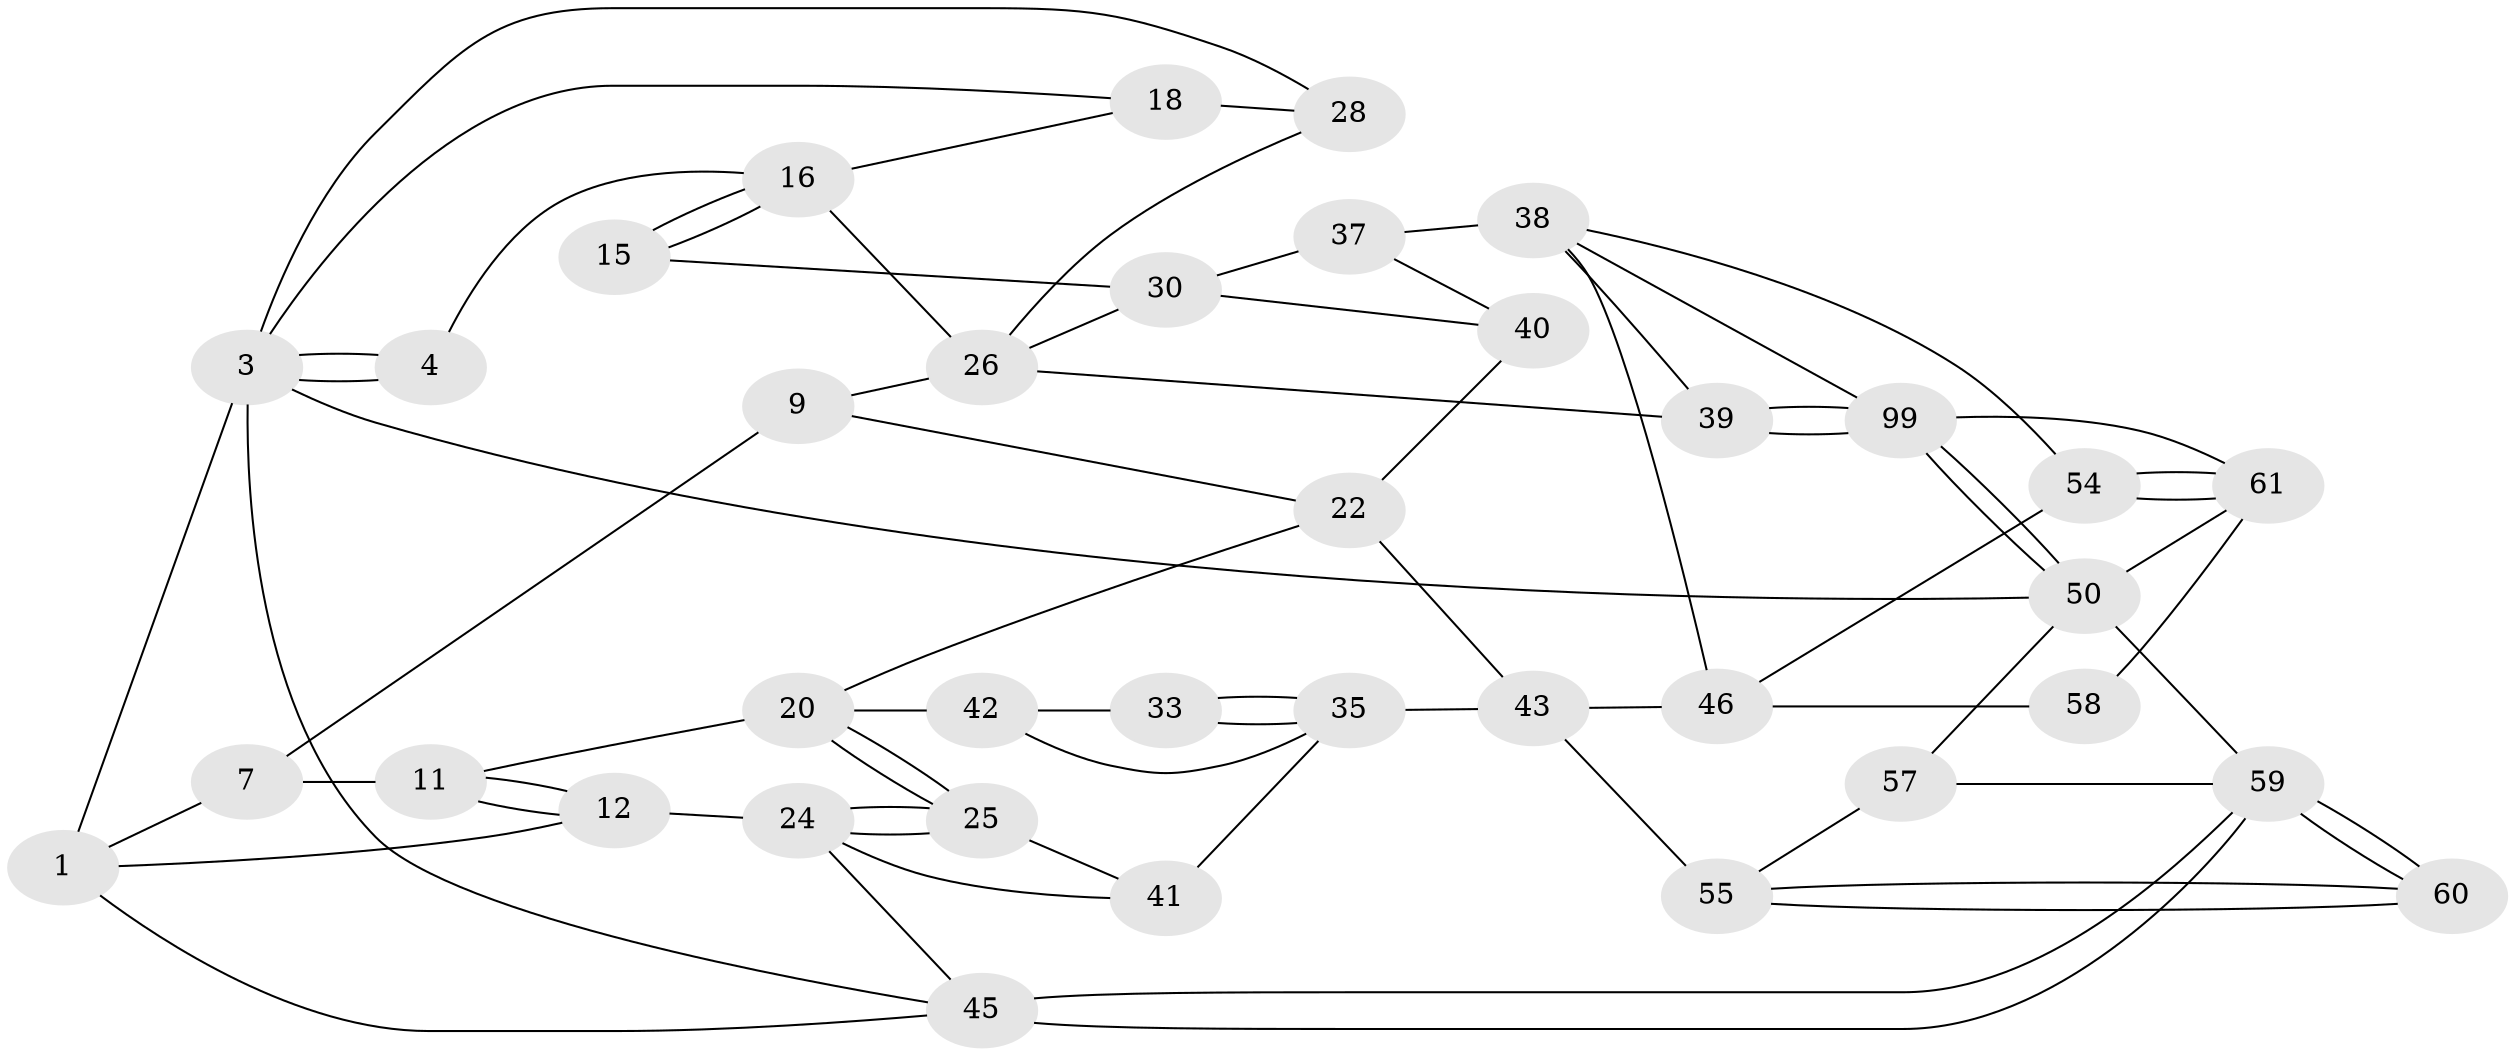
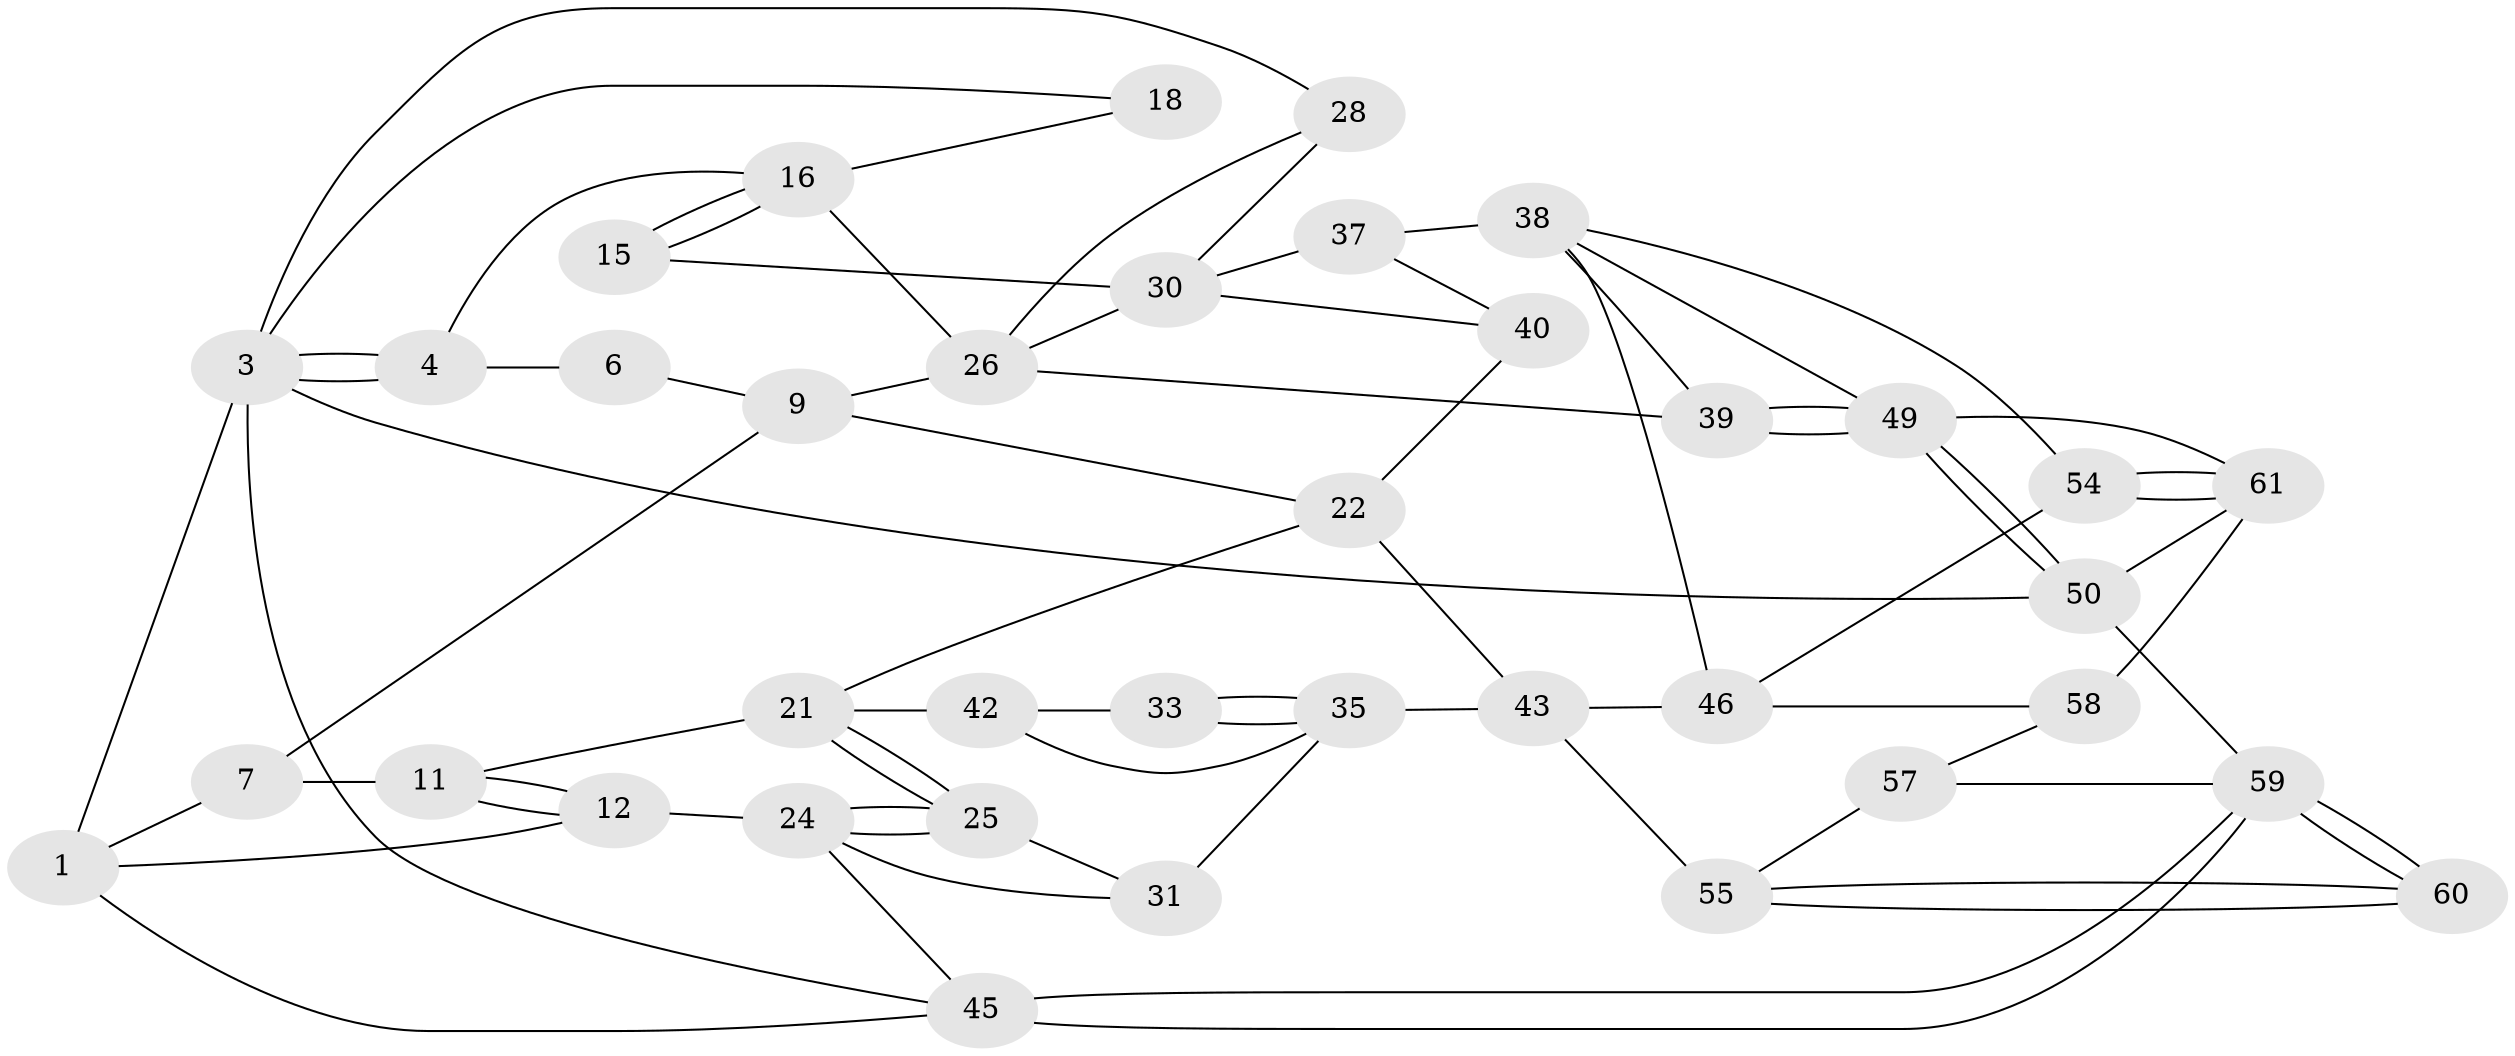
edge "18" -- "28": now "30" -- "28"
node "6": added
node "99": label "99" -> "49"
edge "50" -- "57": now "58" -- "57"
node "20": label "20" -> "21"
node "41": label "41" -> "31"
